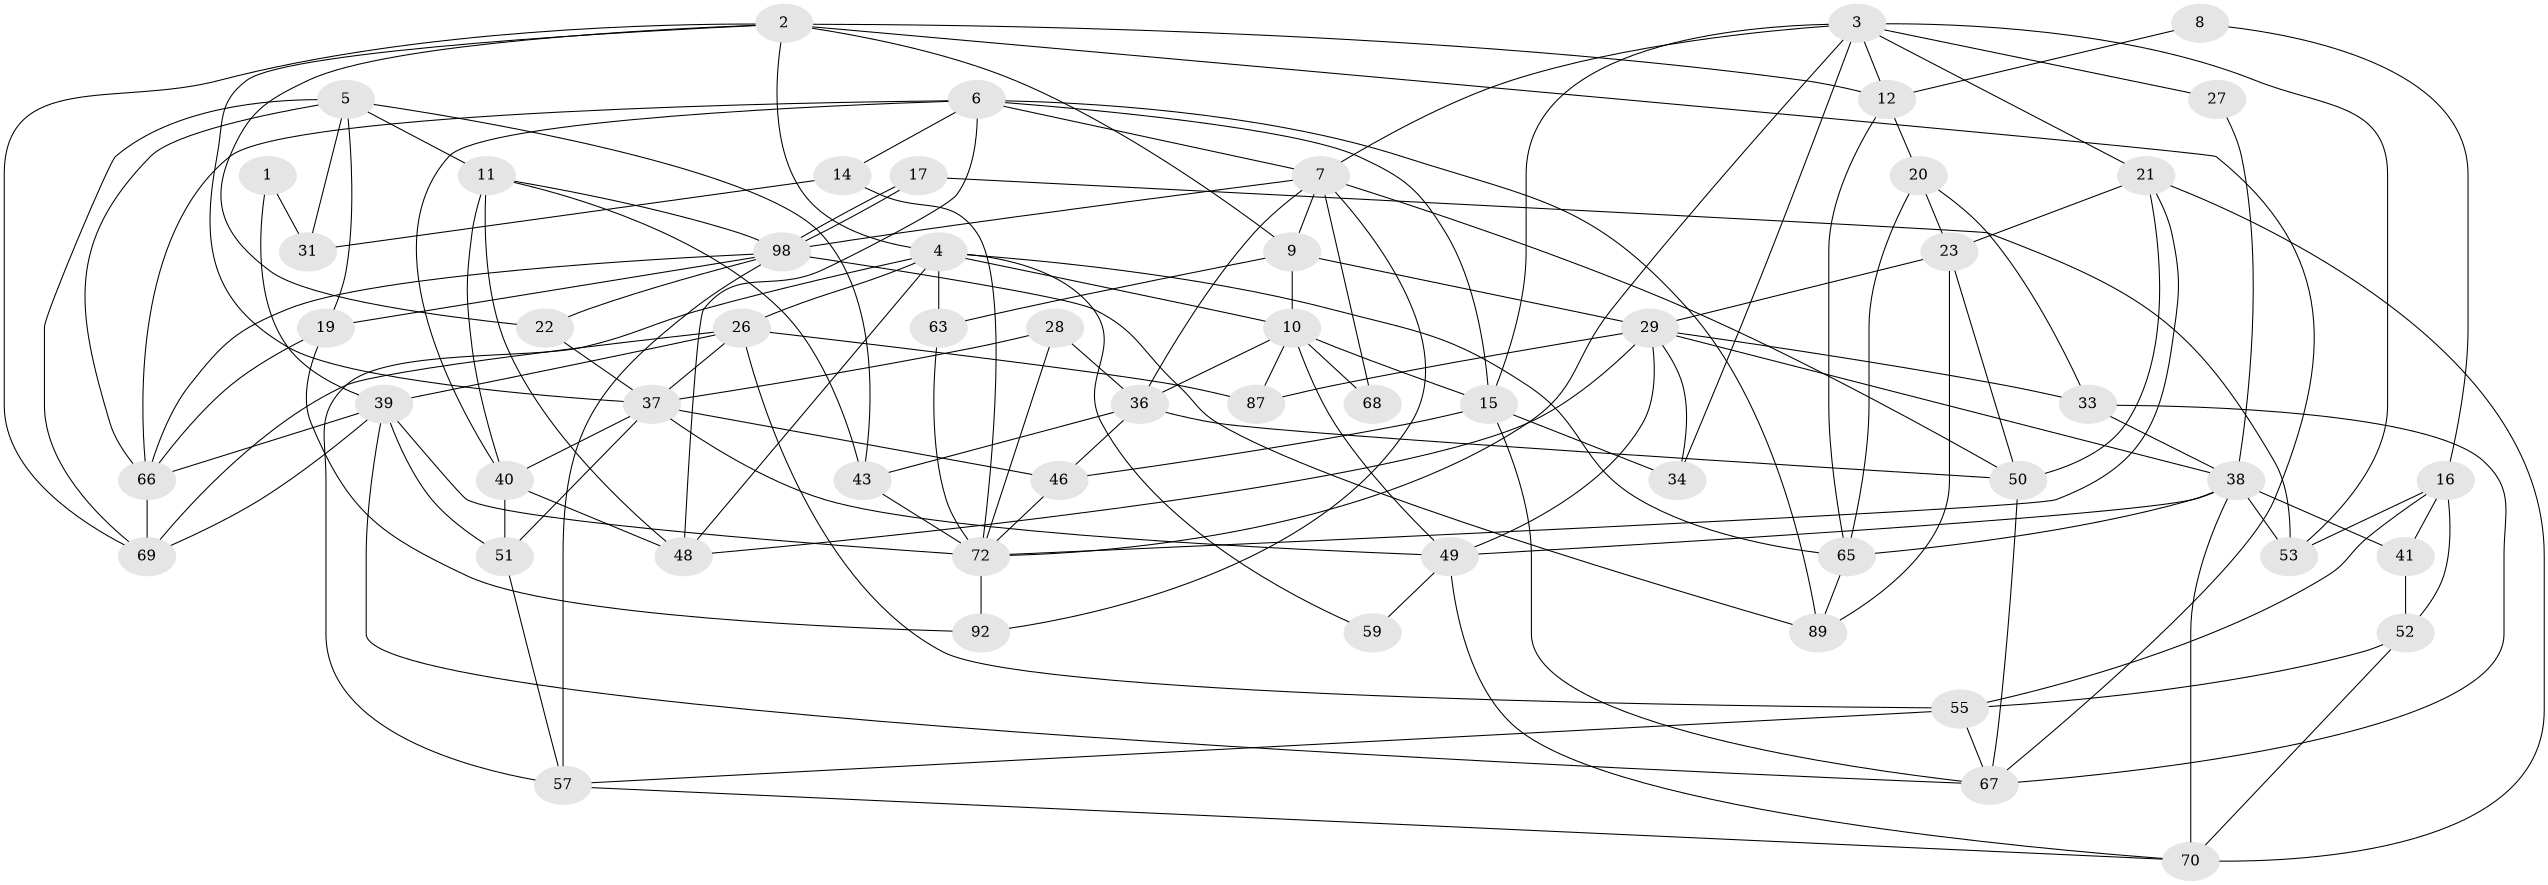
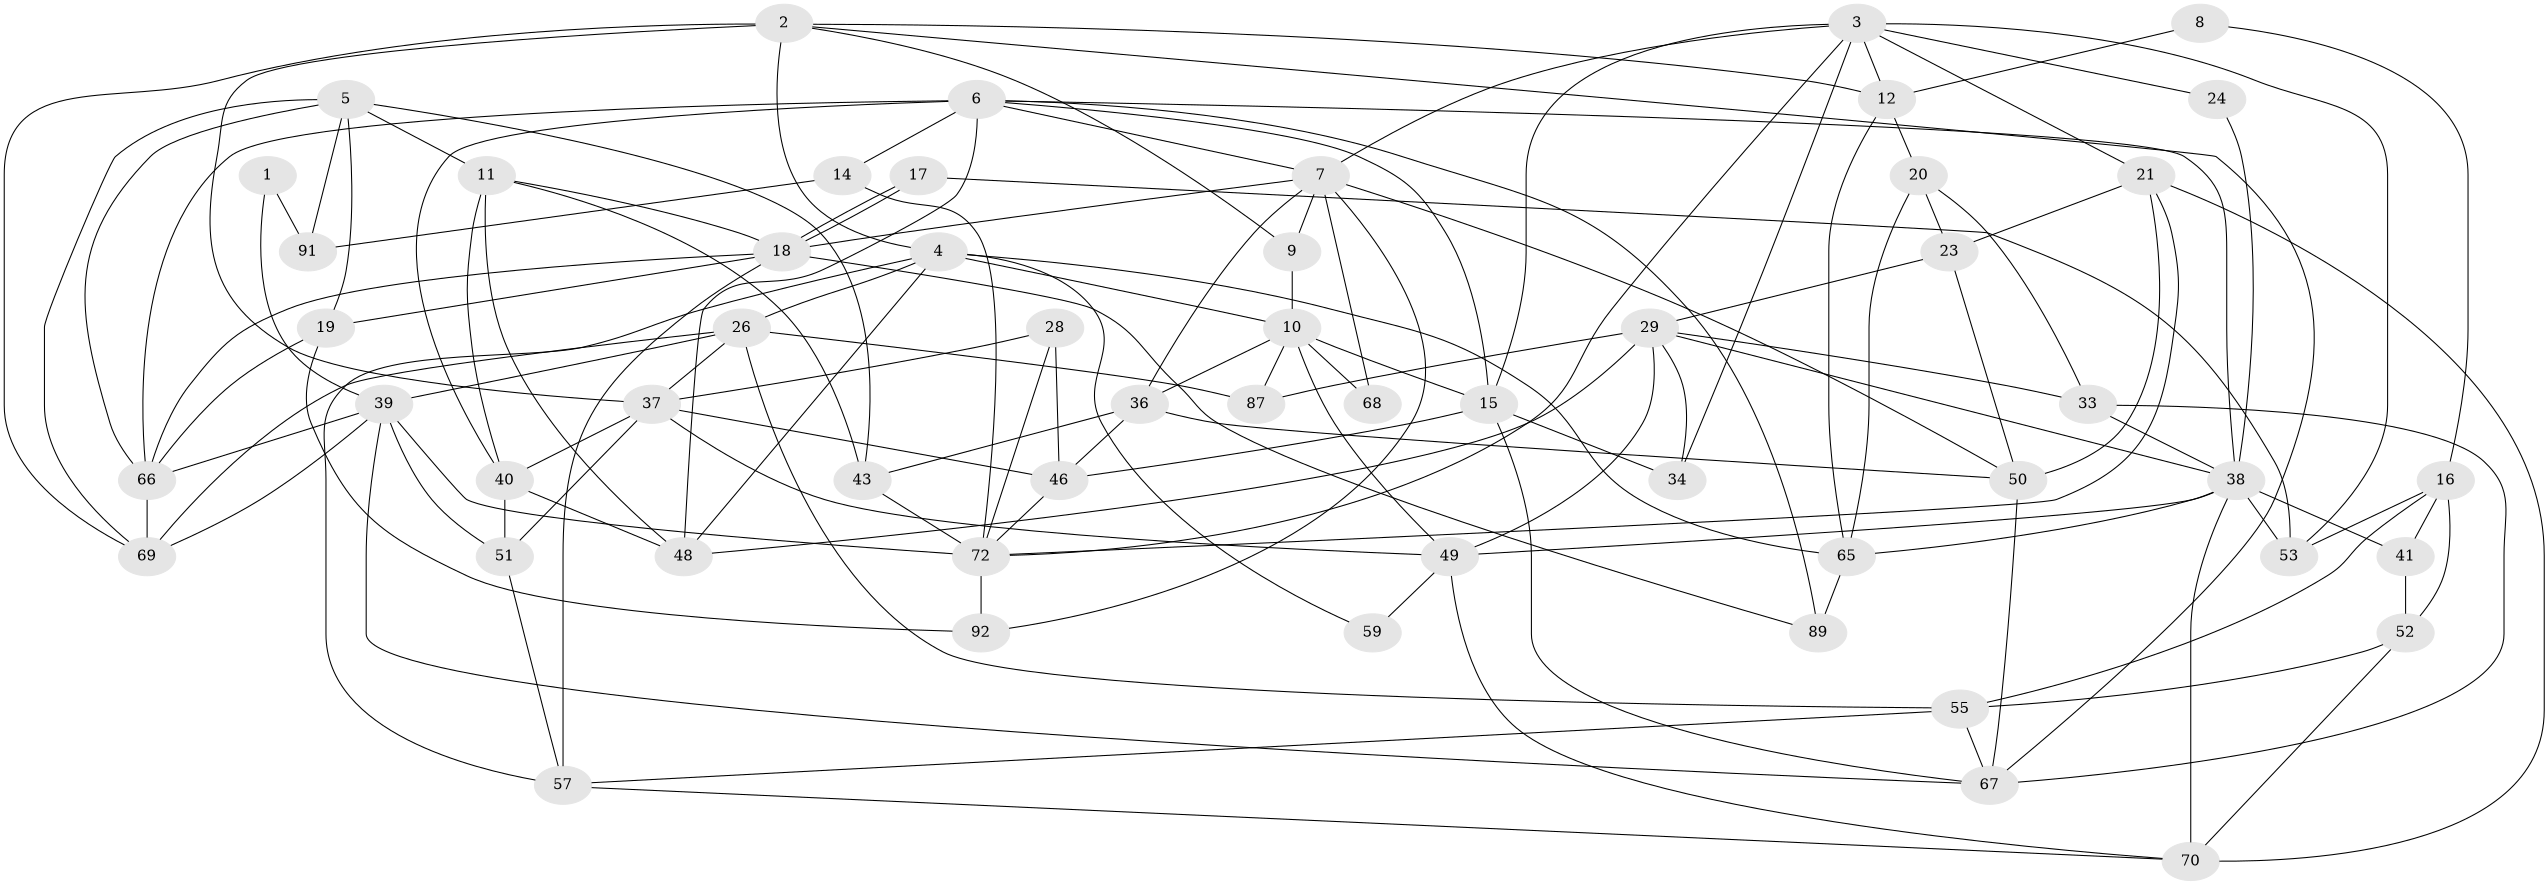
node "27": label "27" -> "24"
edge "6" -- "38": added
node "31": label "31" -> "91"
node "98": label "98" -> "18"
edge "9" -- "29": removed
node "22": removed
node "63": removed
edge "28" -- "36": now "28" -- "46"
edge "23" -- "89": removed
